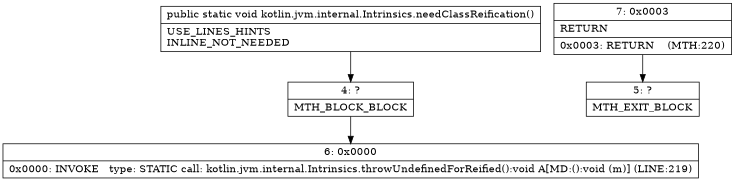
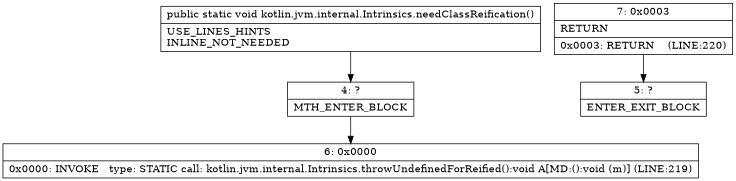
node "7: 0x0003": text "0x0003: RETURN    (MTH:220)" -> "0x0003: RETURN    (LINE:220)"
node "4: ?": text "MTH_BLOCK_BLOCK" -> "MTH_ENTER_BLOCK"
node "5: ?": text "MTH_EXIT_BLOCK" -> "ENTER_EXIT_BLOCK"
